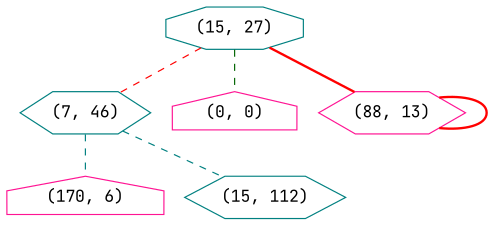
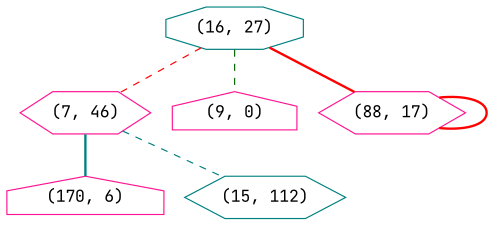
node "(15, 27)": label "(15, 27)" -> "(16, 27)"
node "(7, 46)": color teal -> deeppink
node "(0, 0)": label "(0, 0)" -> "(9, 0)"
node "(88, 13)": label "(88, 13)" -> "(88, 17)"
edge "(7, 46)" -- "(170, 6)": style dashed -> bold
